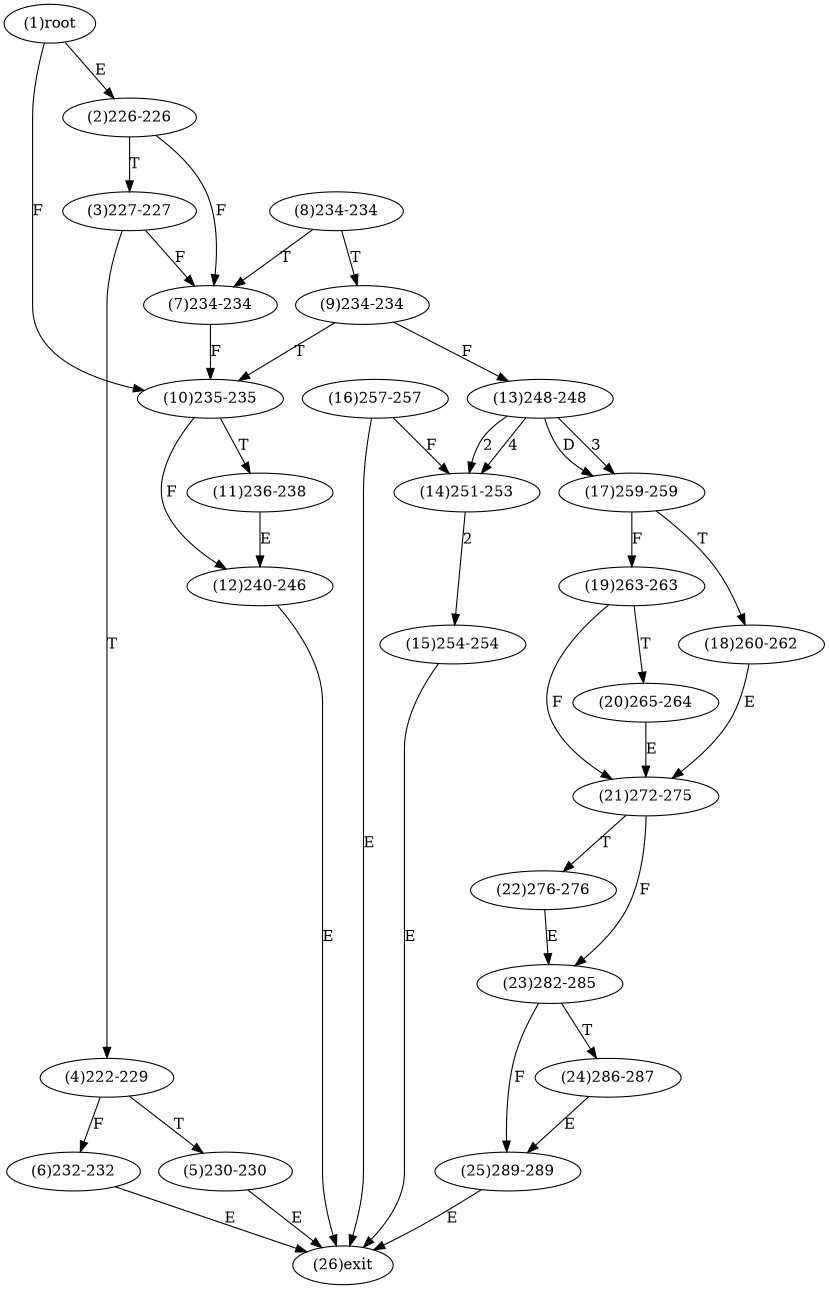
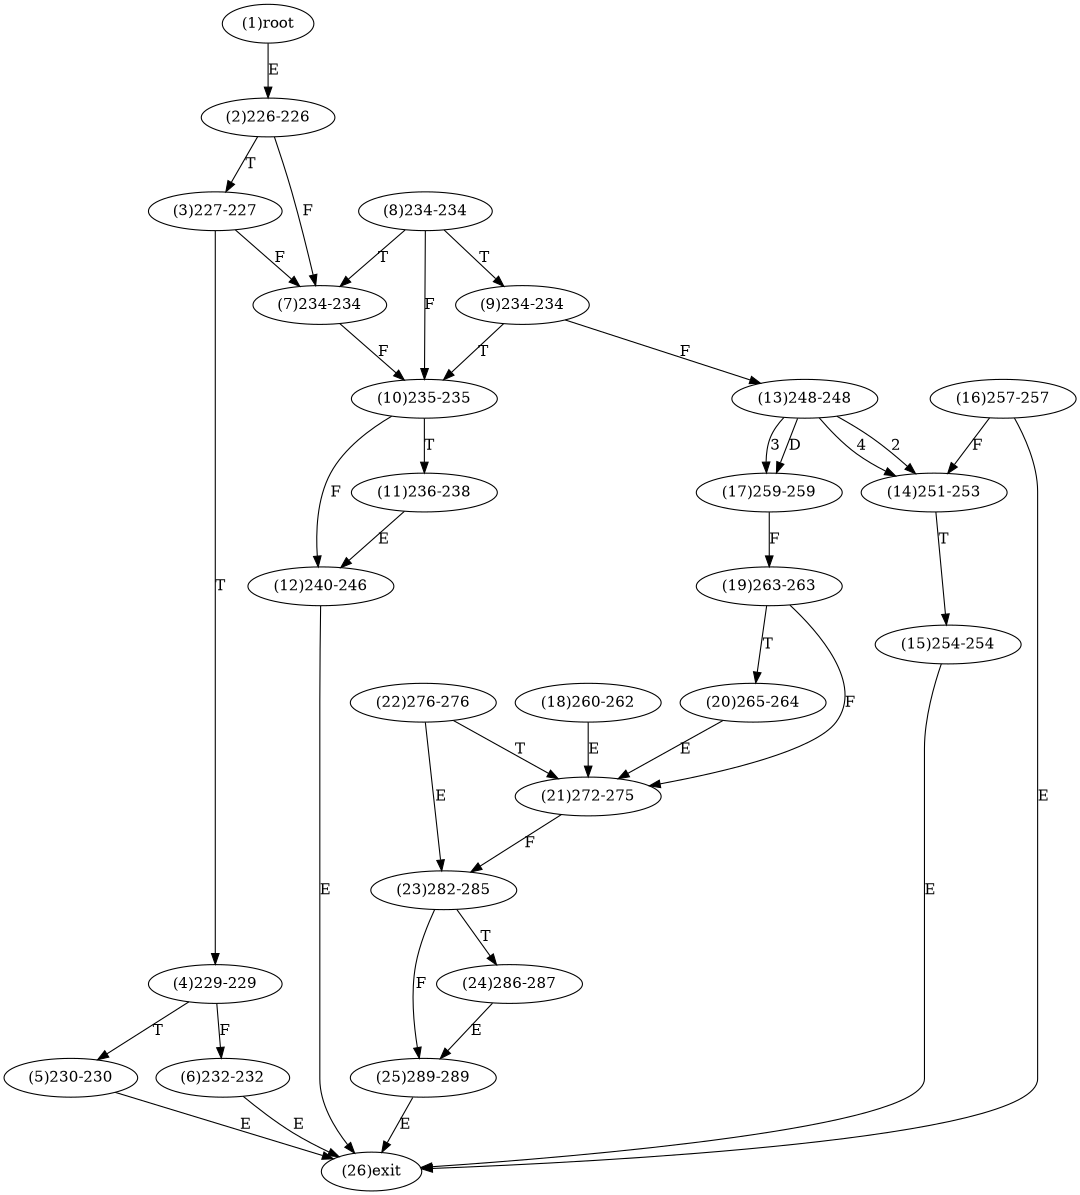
edge "(1)root" -> "(10)235-235": now "(8)234-234" -> "(10)235-235"
edge "(14)251-253" -> "(15)254-254": label "2" -> "T"
edge "(17)259-259" -> "(18)260-262": removed, label "T"
edge "(21)272-275" -> "(22)276-276": reversed
node "(4)222-229": label "(4)222-229" -> "(4)229-229"
